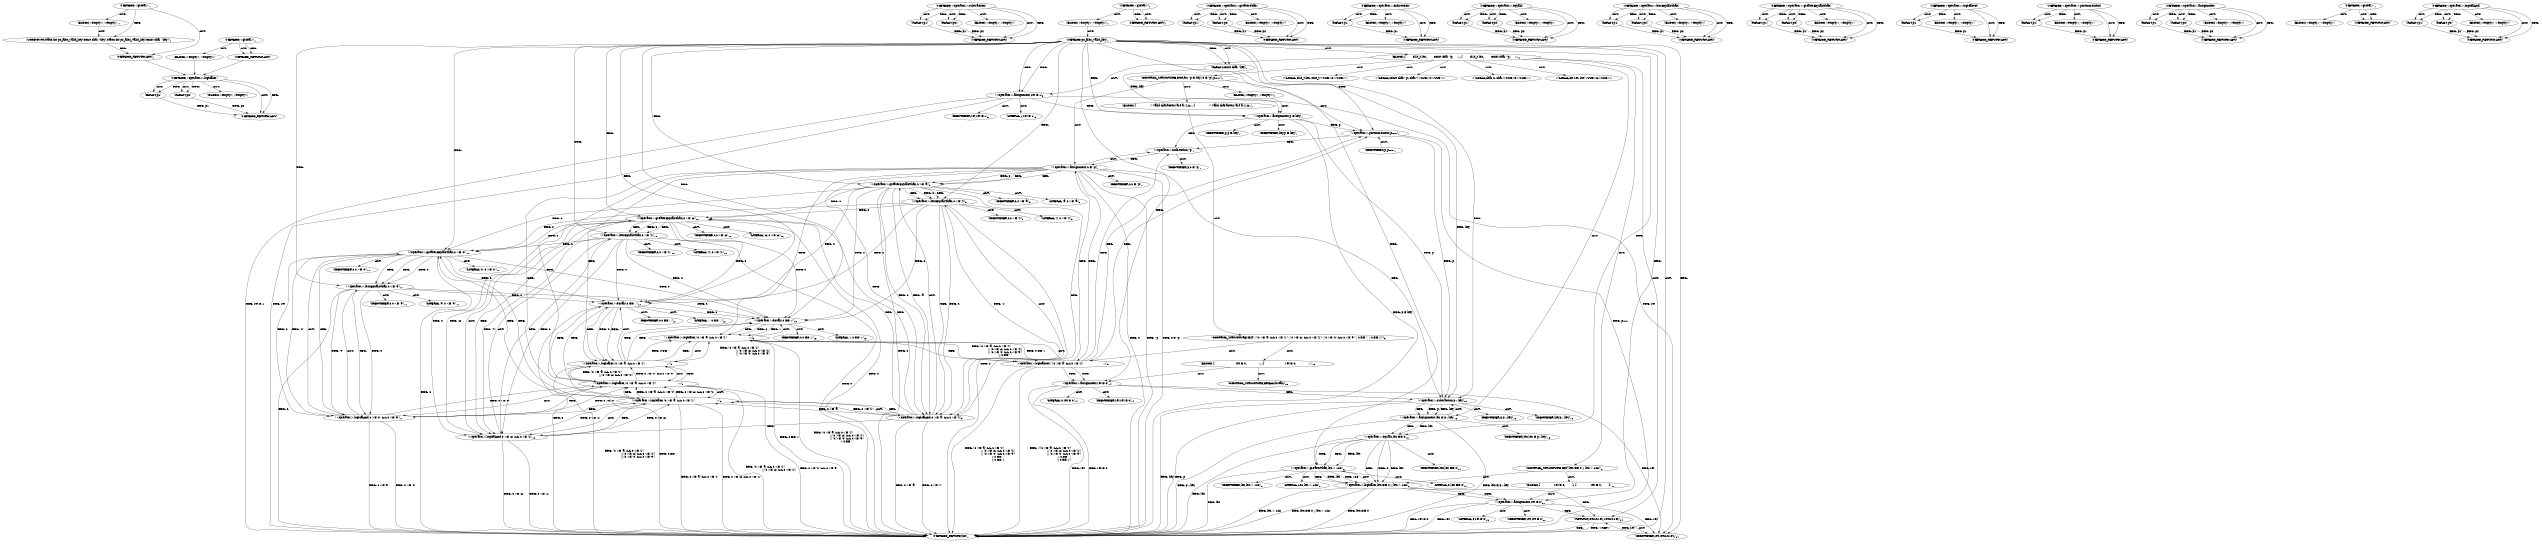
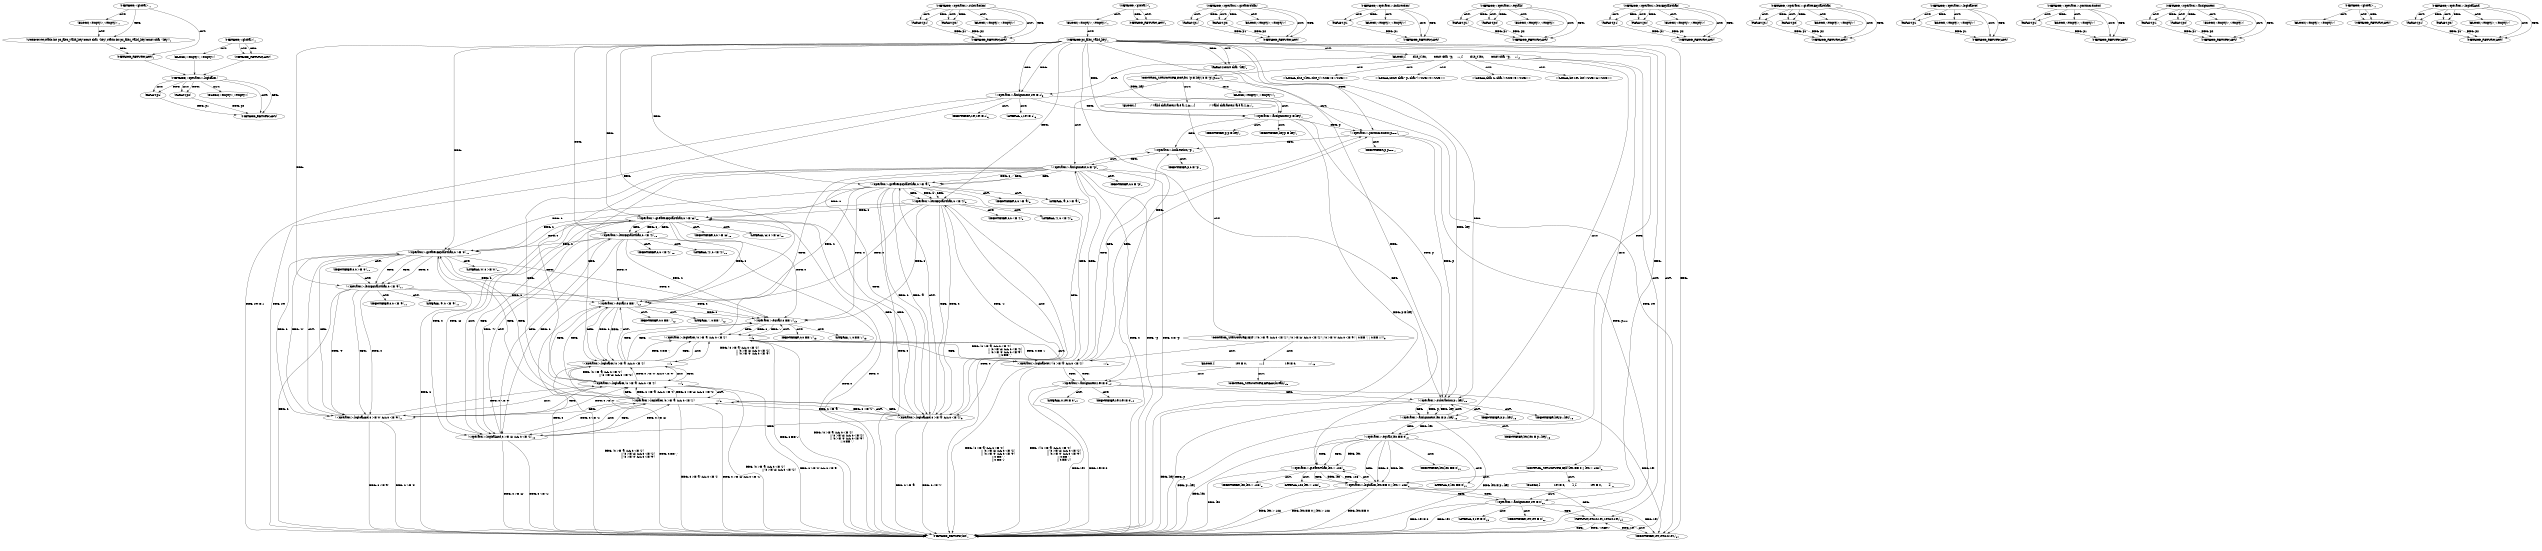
edge "(METHOD,ps_files_valid_key)" -> "(<operator>.equals,c == '-')": removed, label "DDG:"
edge "(IDENTIFIER,p,p++)" -> "(<operator>.postIncrement,p++)": reversed
edge "(<operator>.logicalAnd,c >= '0' && c <= '9')" -> "(<operator>.lessEqualsThan,c <= '9')": now "(IDENTIFIER,c,c >= '0')" -> "(<operator>.lessEqualsThan,c <= '9')"
edge "(<operator>.greaterThan,len > 128)" -> "(LITERAL,0,len == 0)": now "(<operator>.equals,len == 0)" -> "(LITERAL,0,len == 0)"
